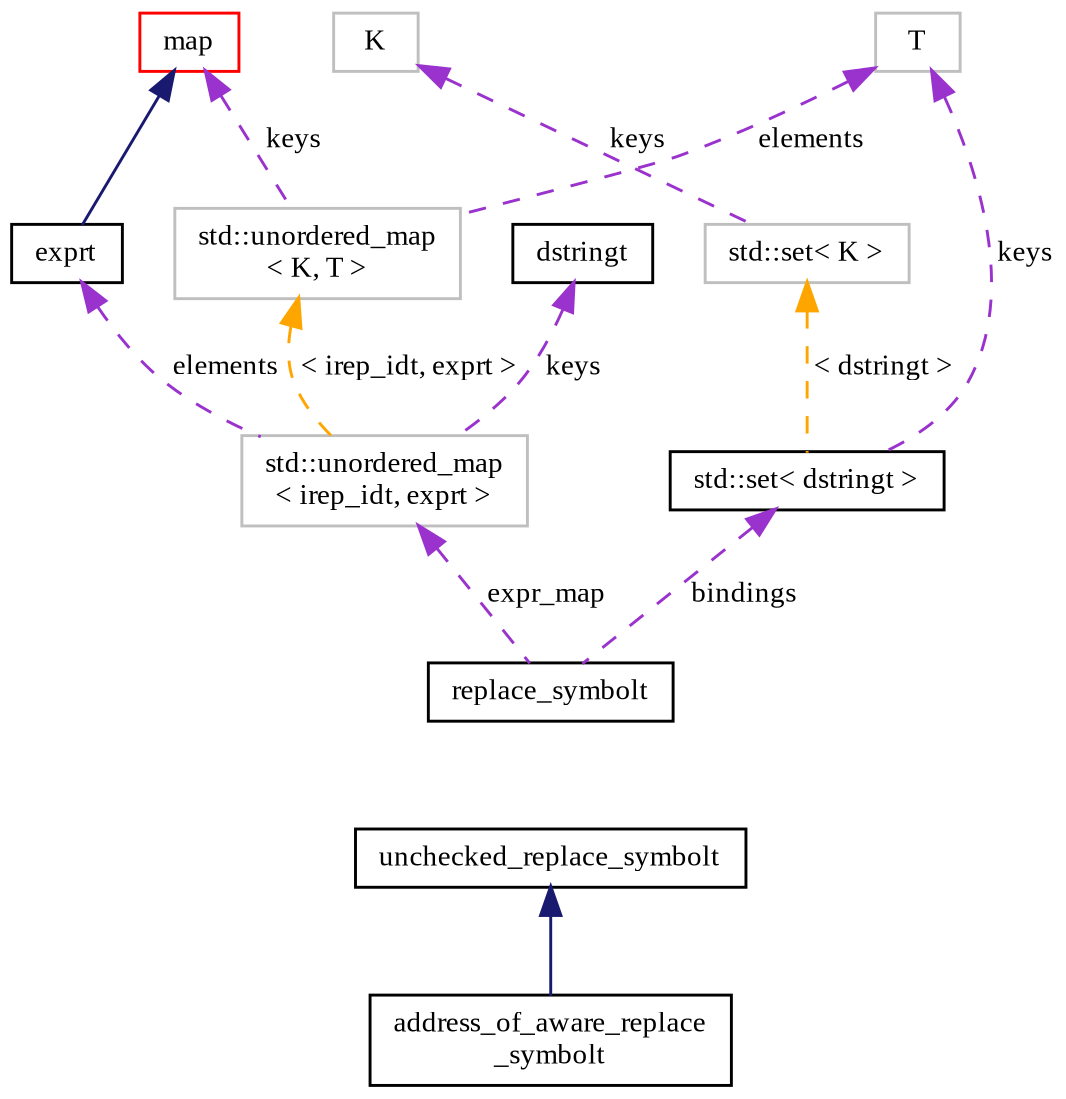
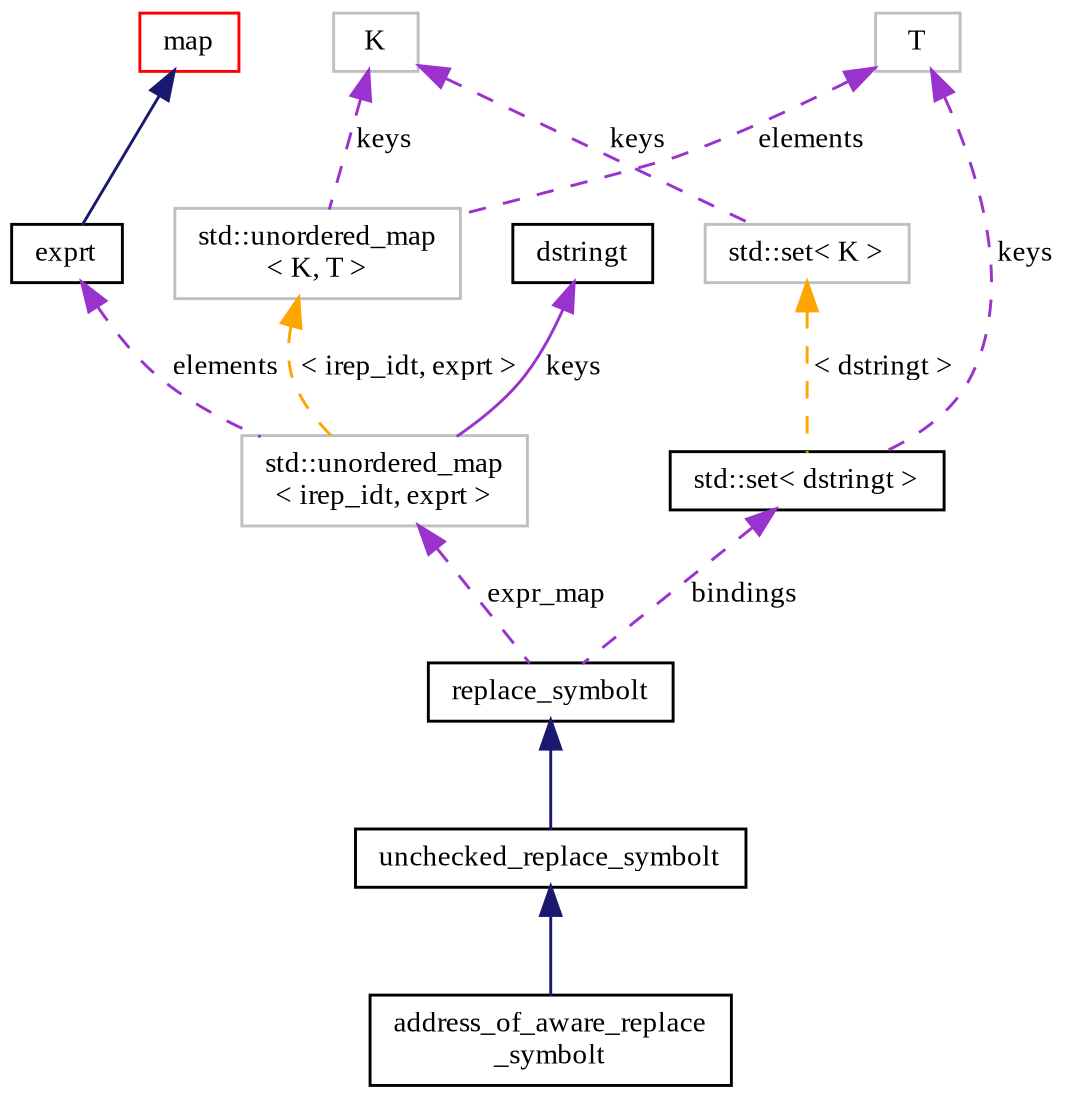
edge "std::unordered_map < K, T >" -> "map": now "std::unordered_map < K, T >" -> "K"
edge "std::unordered_map < irep_idt, exprt >" -> "dstringt": style dashed -> solid
edge "unchecked_replace_symbolt" -> "replace_symbolt": added
